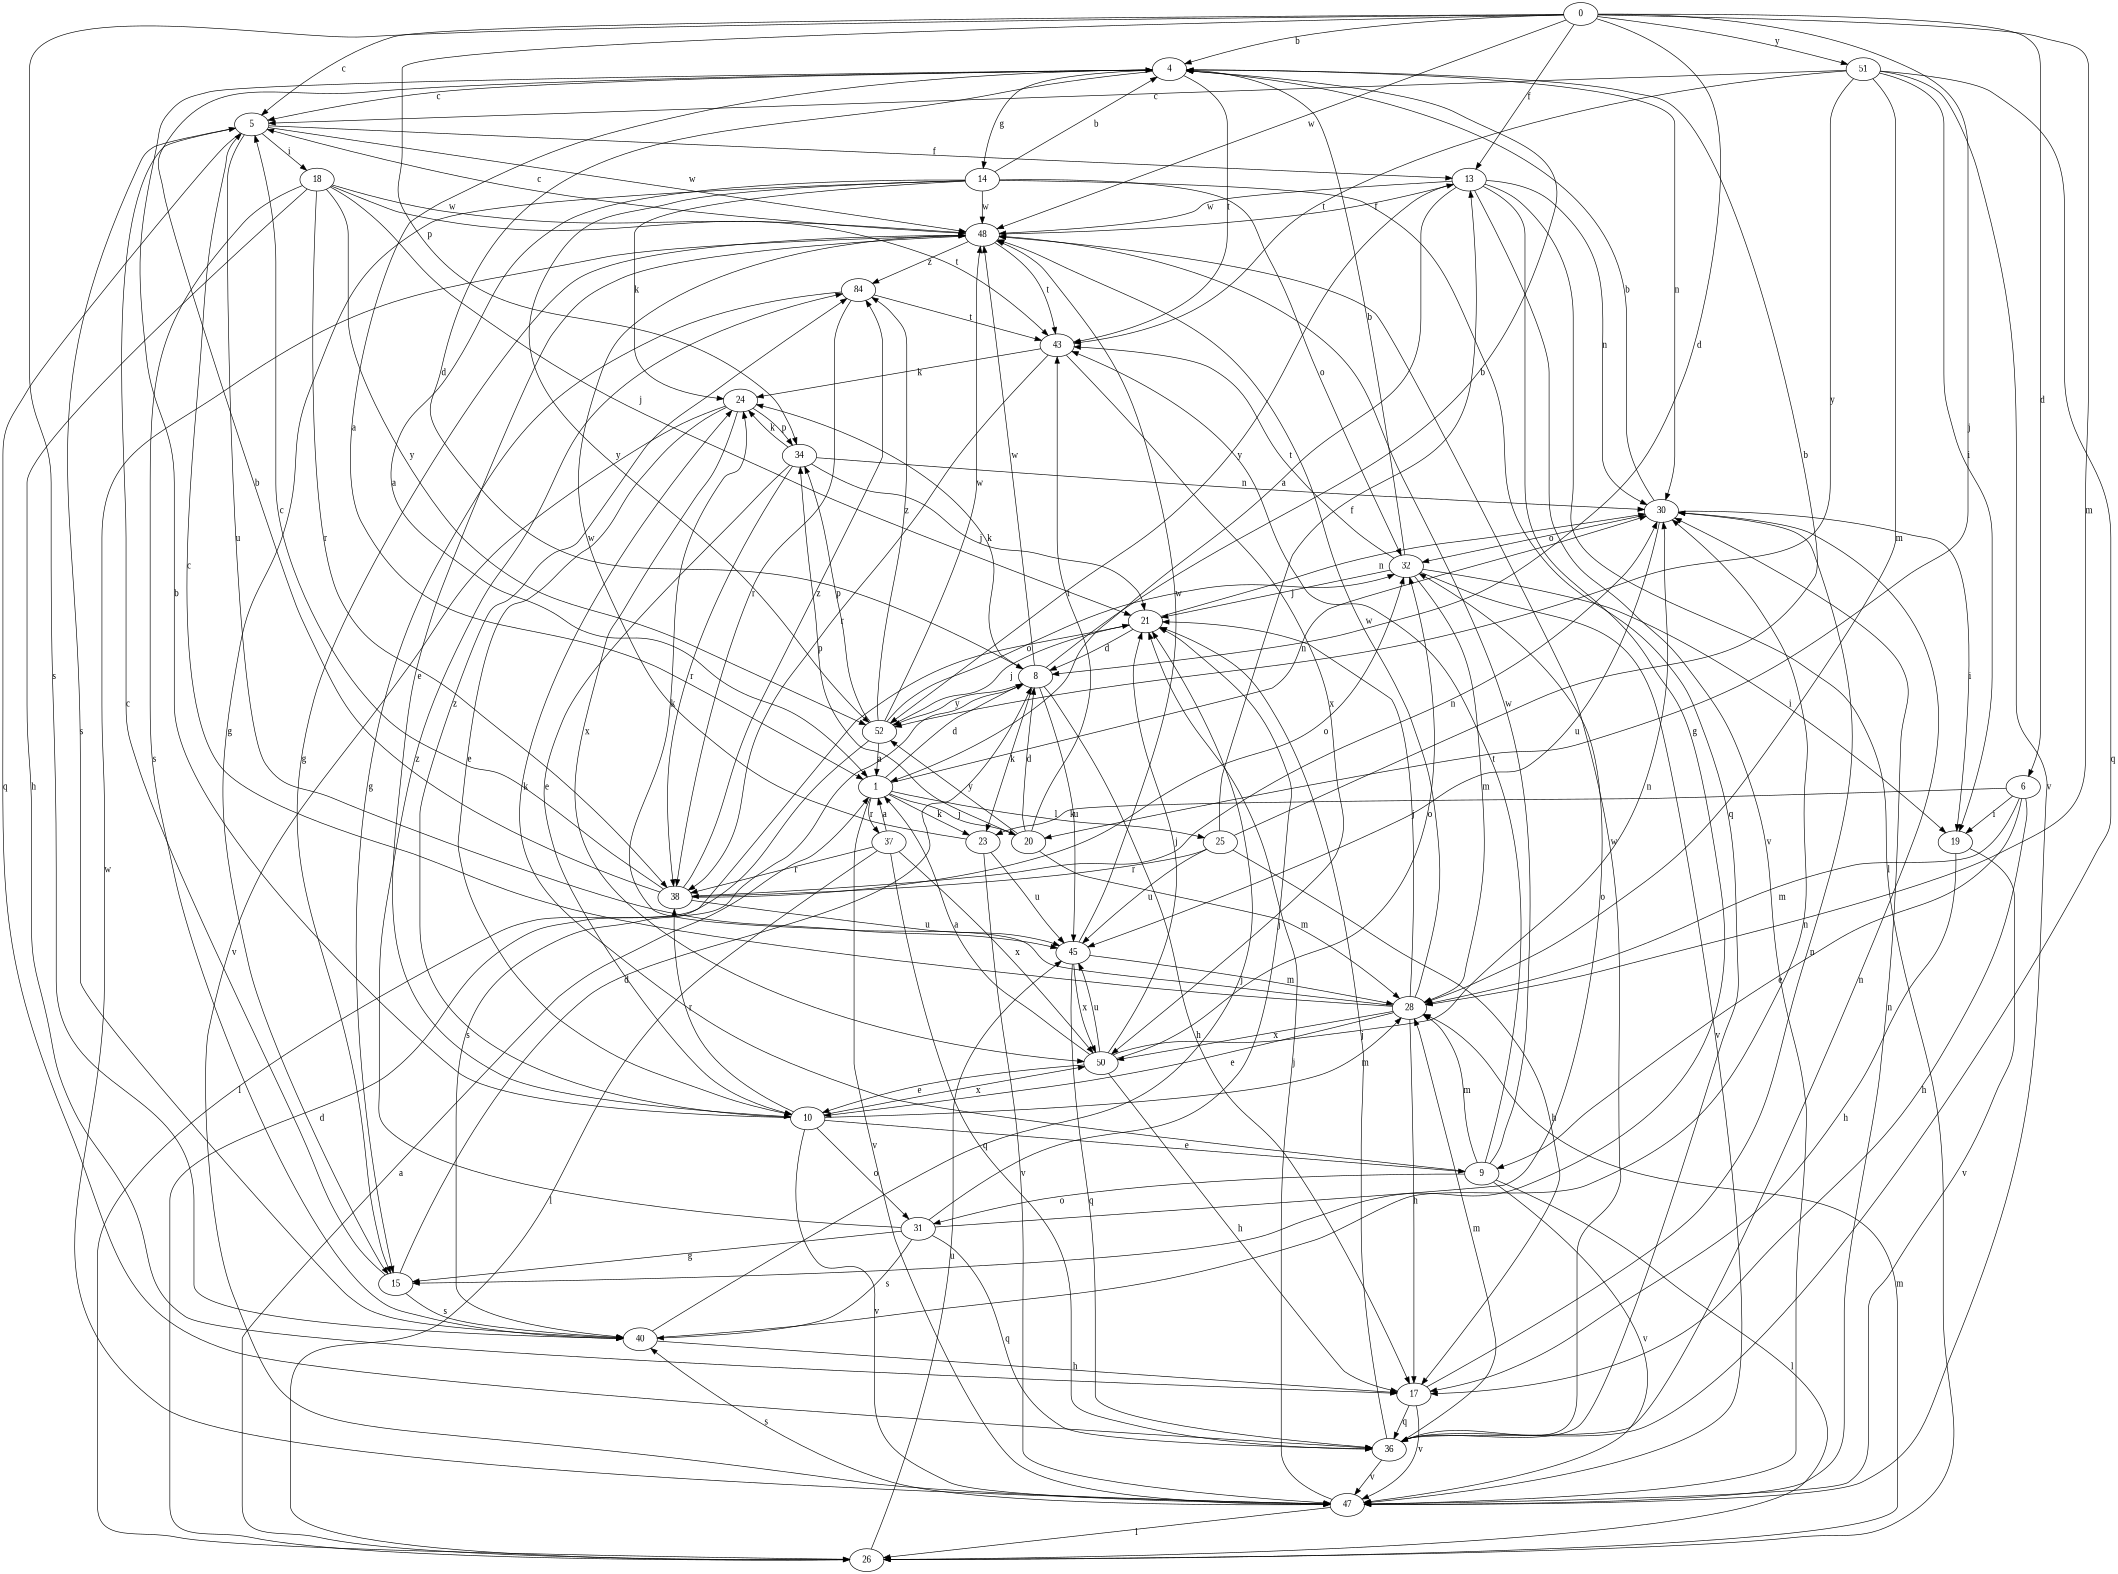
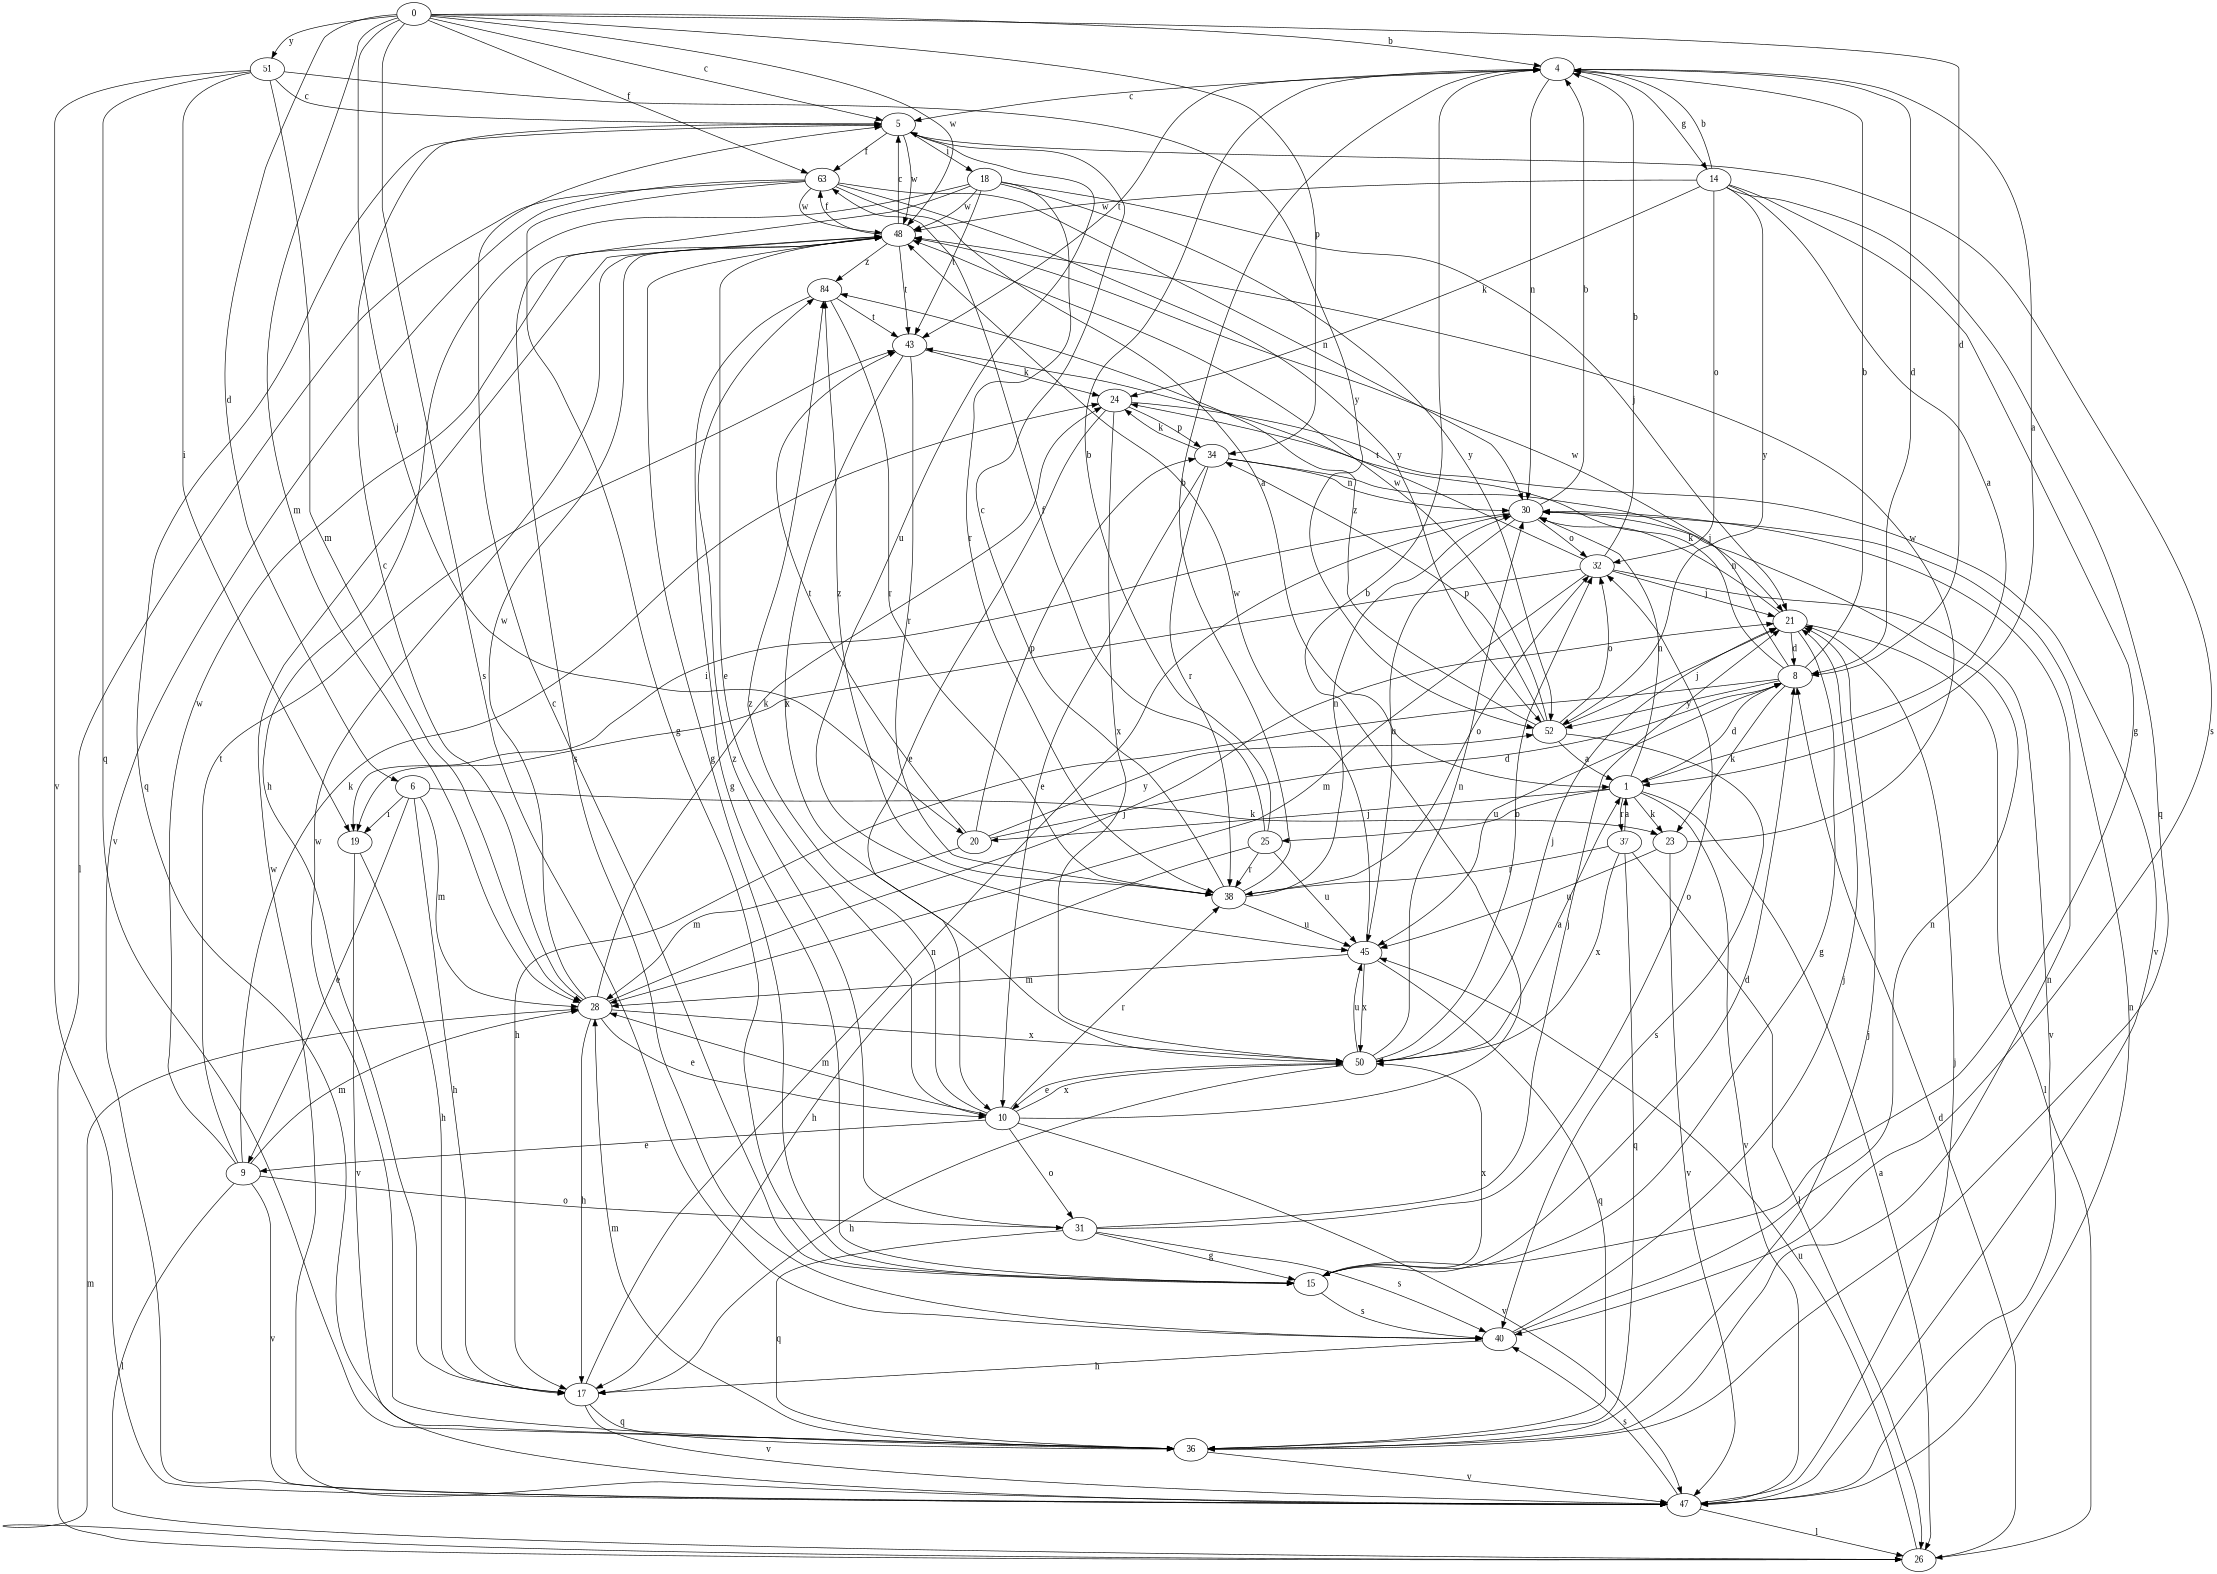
edge "51" -> "43": removed, label "t"
node "13": label "13" -> "63"
edge "21" -> "15": added, label "g"
edge "15" -> "50": added, label "x"
edge "26" -> "1": reversed
